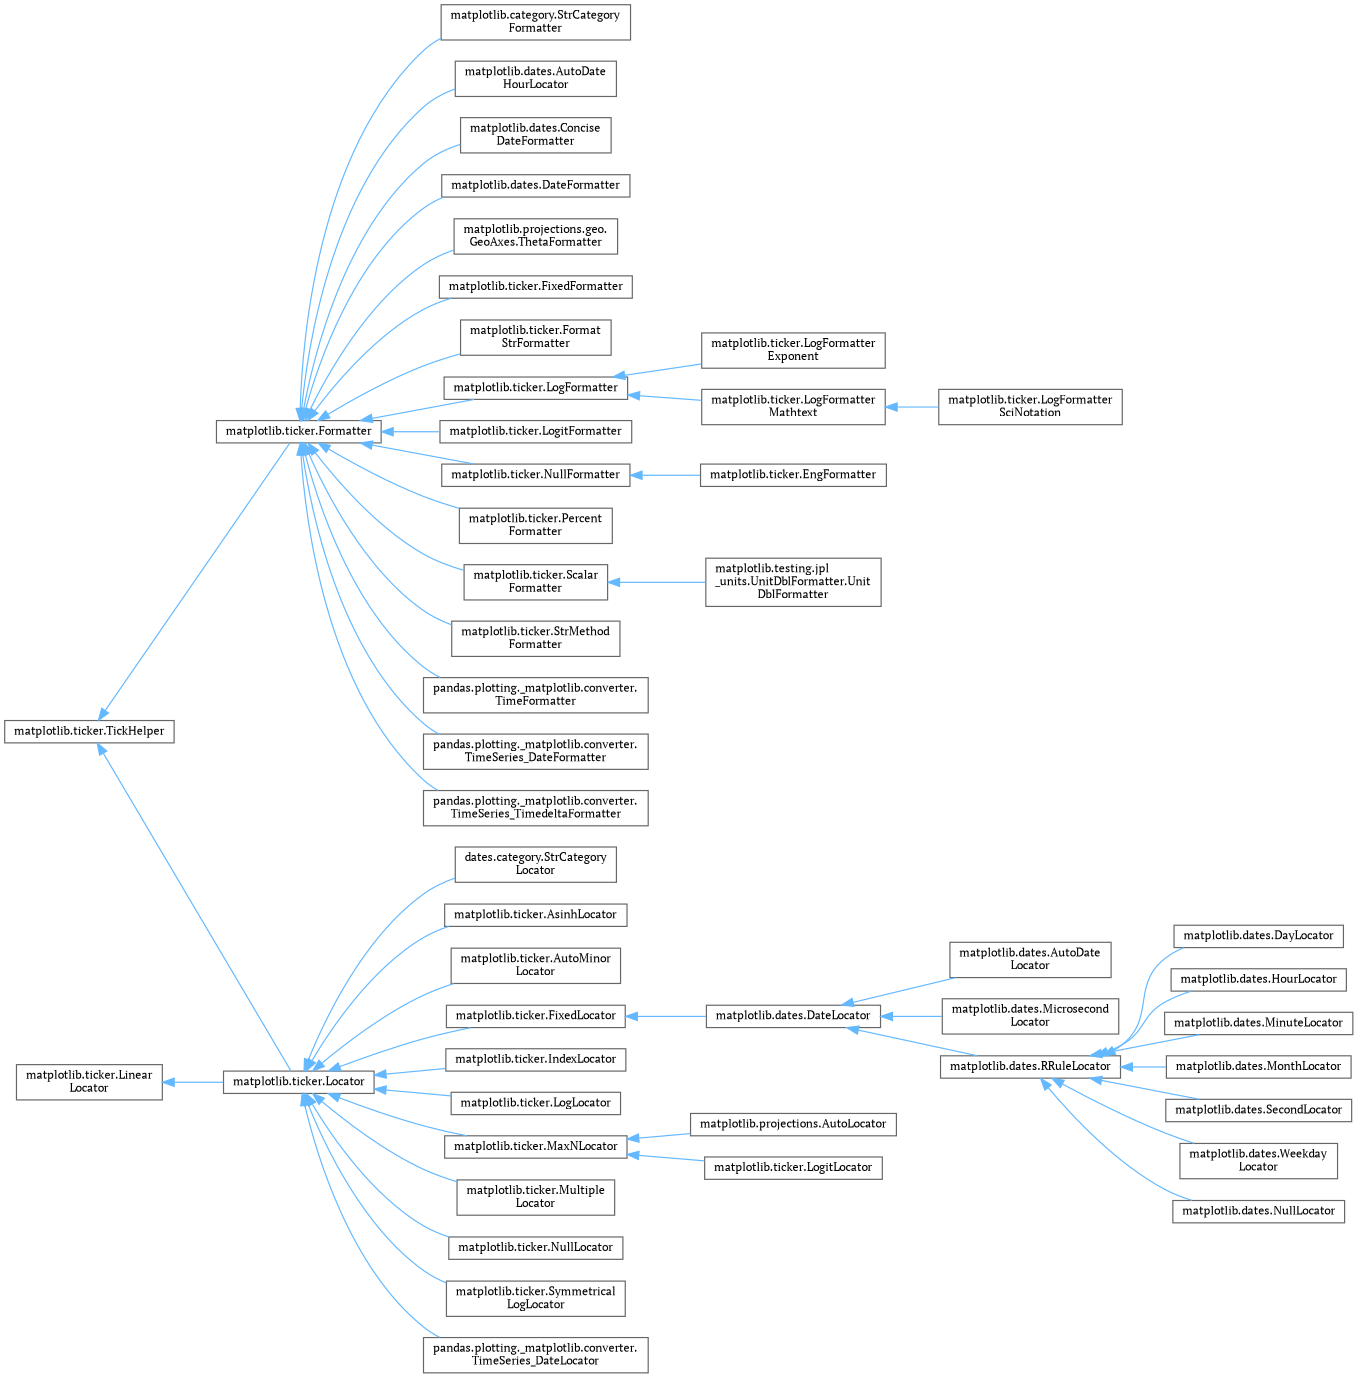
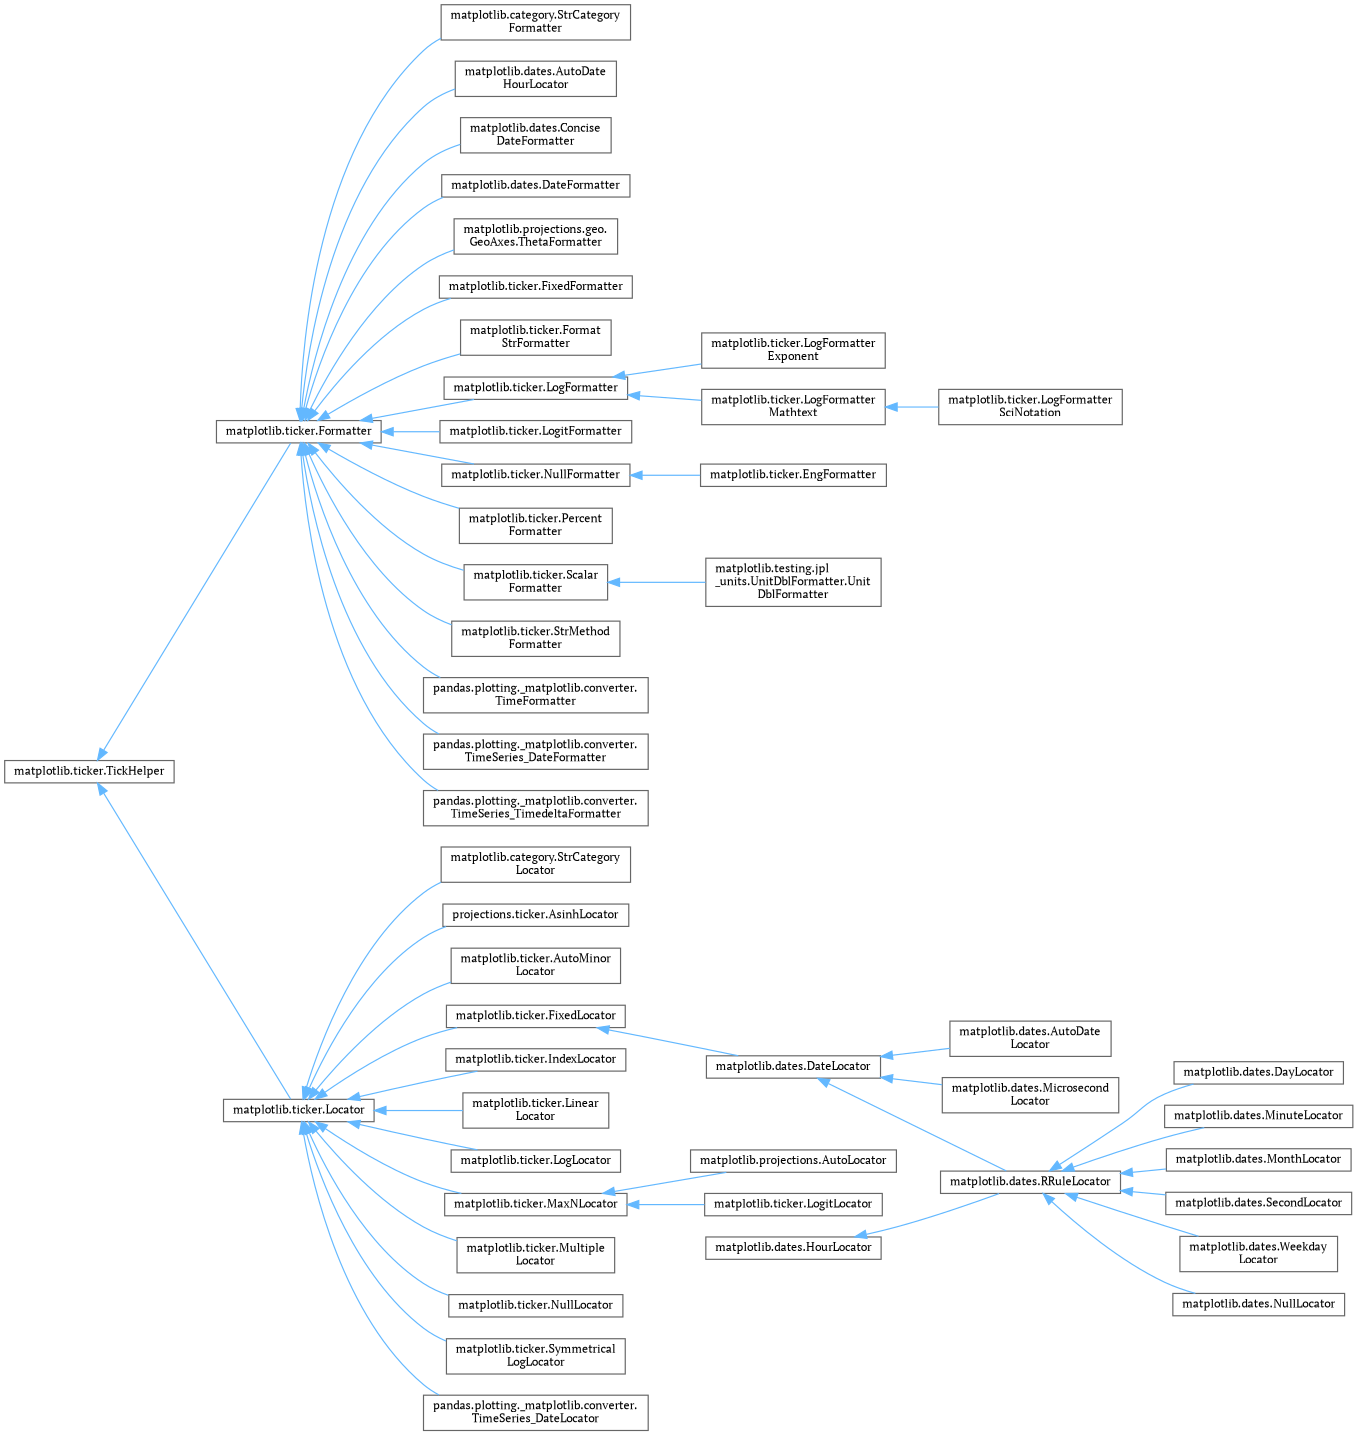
node "dates.category.StrCategory Locator": label "dates.category.StrCategory Locator" -> "matplotlib.category.StrCategory Locator"
node "matplotlib.ticker.AsinhLocator": label "matplotlib.ticker.AsinhLocator" -> "projections.ticker.AsinhLocator"
edge "matplotlib.dates.HourLocator" -> "matplotlib.dates.RRuleLocator": reversed
edge "matplotlib.ticker.Locator" -> "matplotlib.ticker.Linear Locator": reversed
